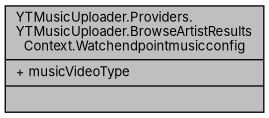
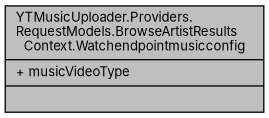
node "YTMusicUploader.Providers.": text "YTMusicUploader.BrowseArtistResults" -> "RequestModels.BrowseArtistResults"
